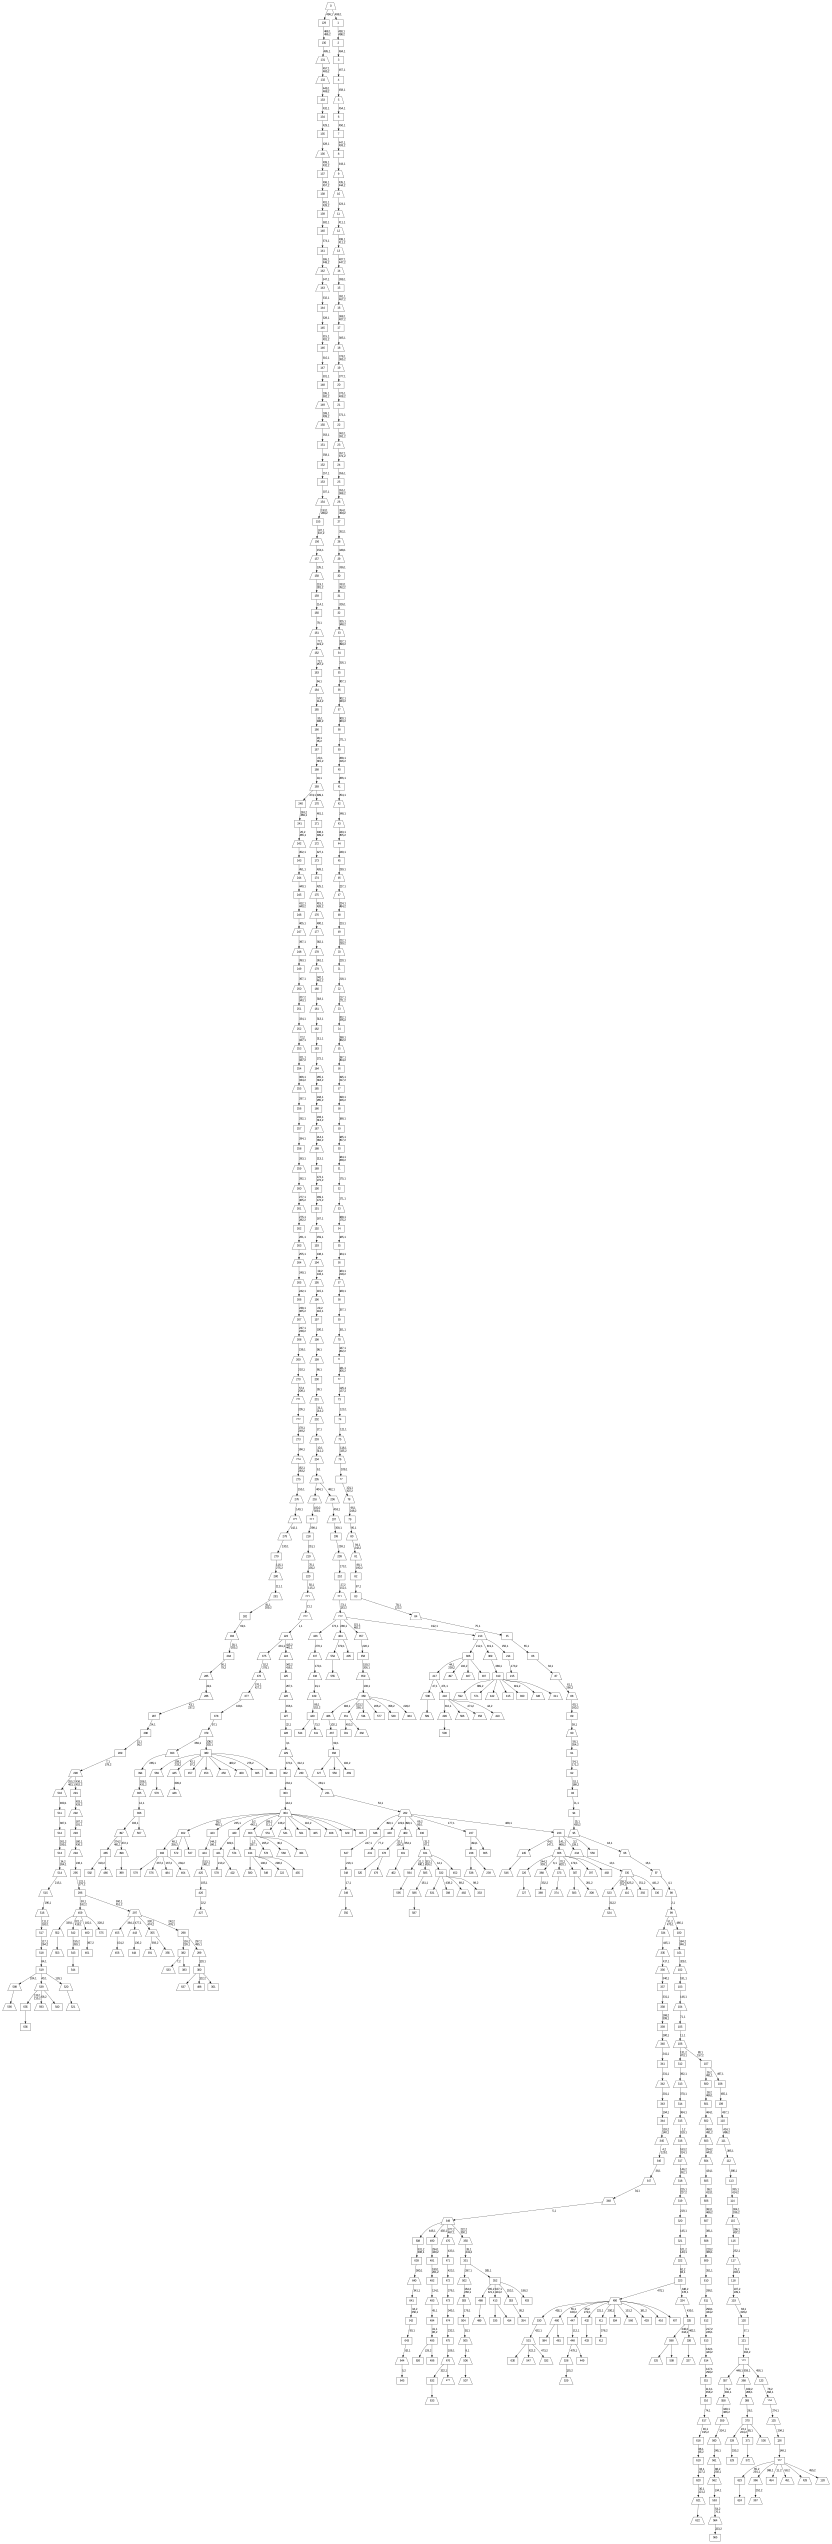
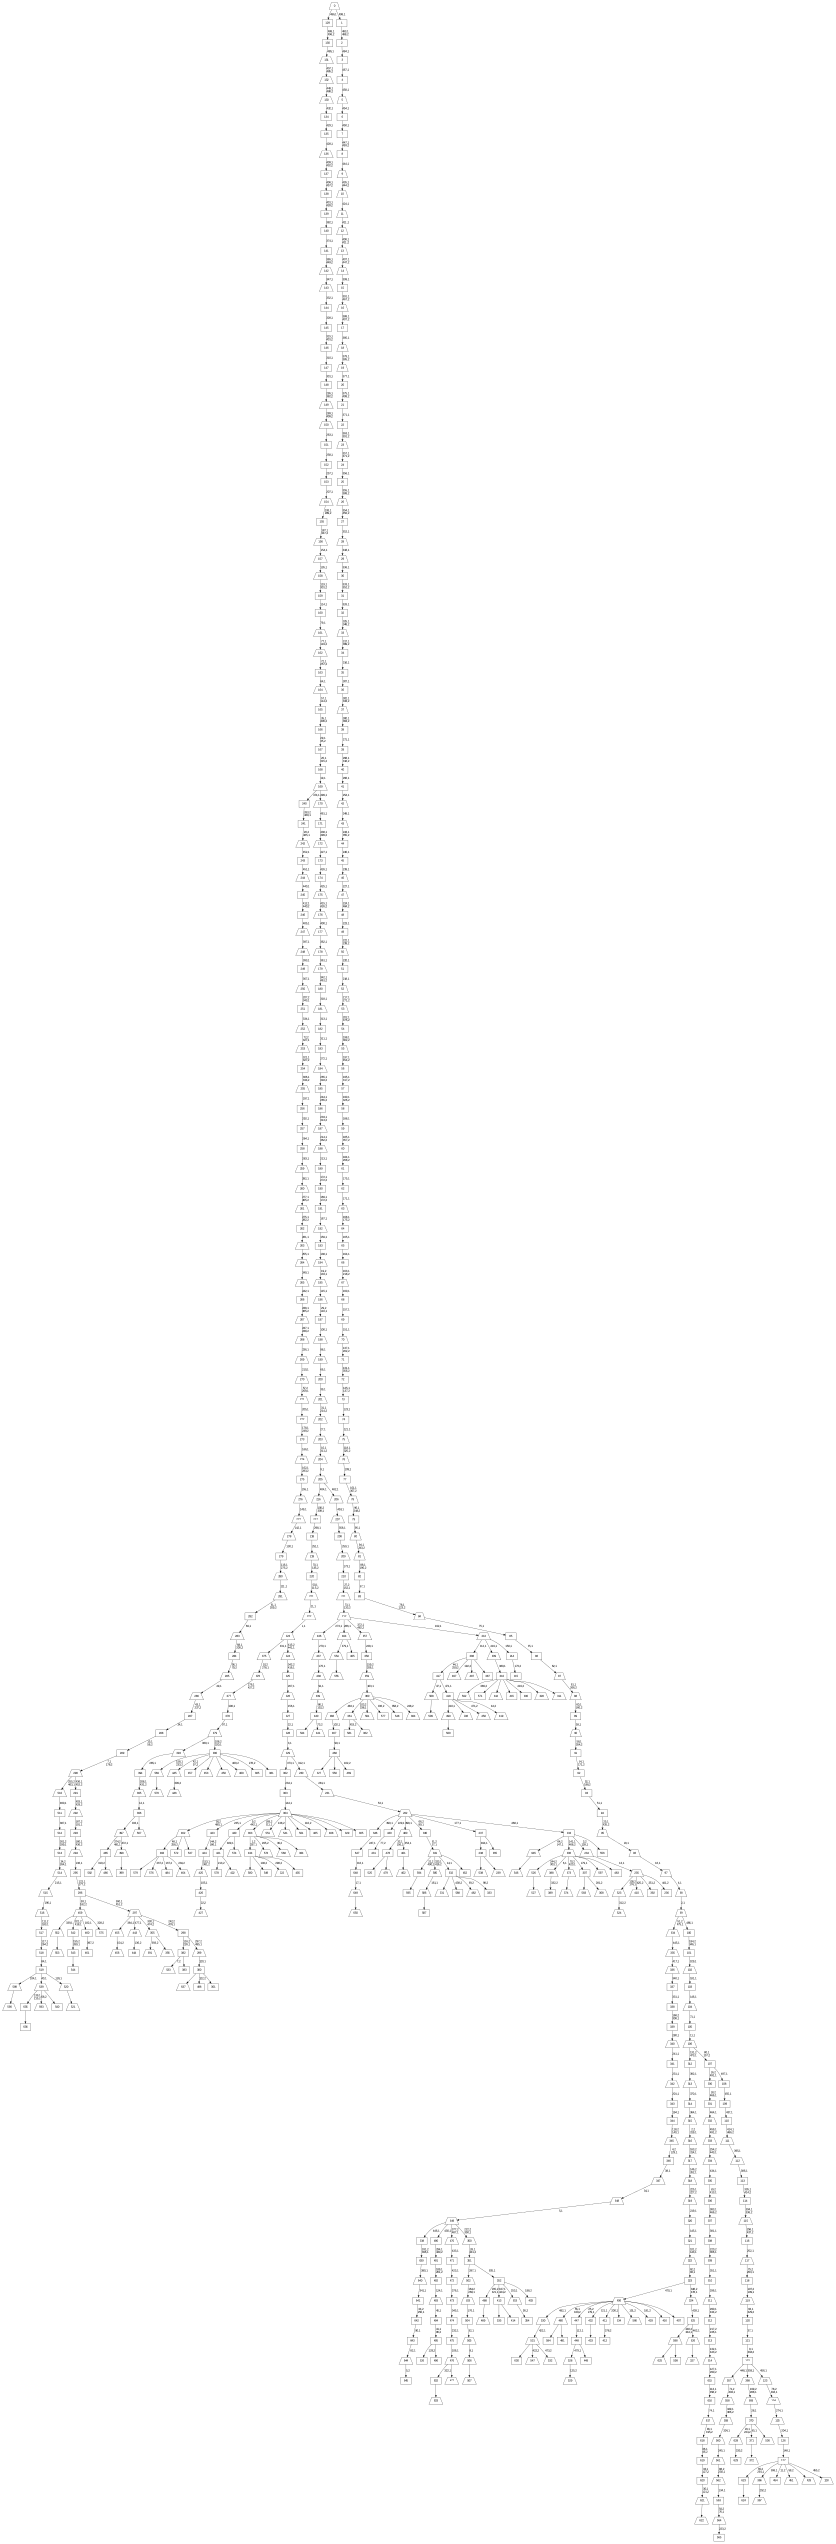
node "133": shape box -> trapezium
